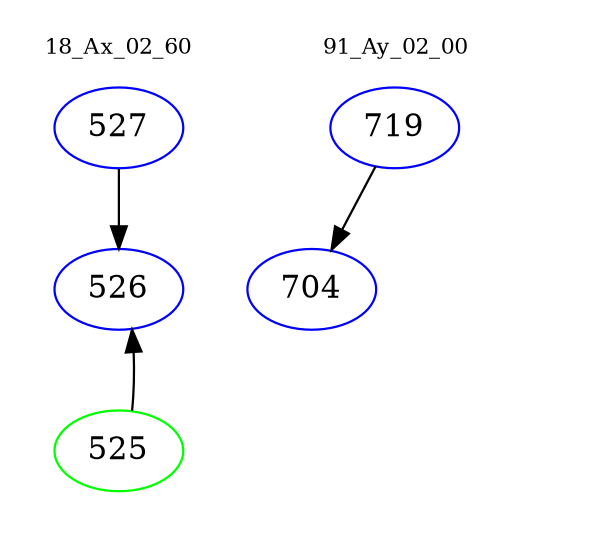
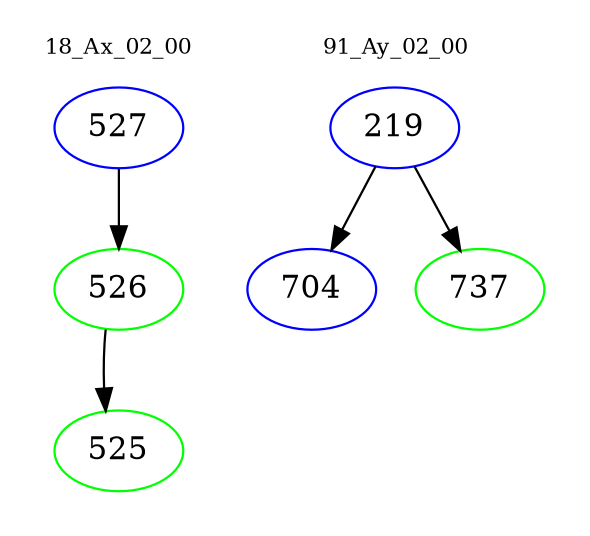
cluster "18_Ax_02_60": label "18_Ax_02_60" -> "18_Ax_02_00"
node "719": label "719" -> "219"
node "526": color blue -> green
node "737": added
edge "525" -> "526": reversed
